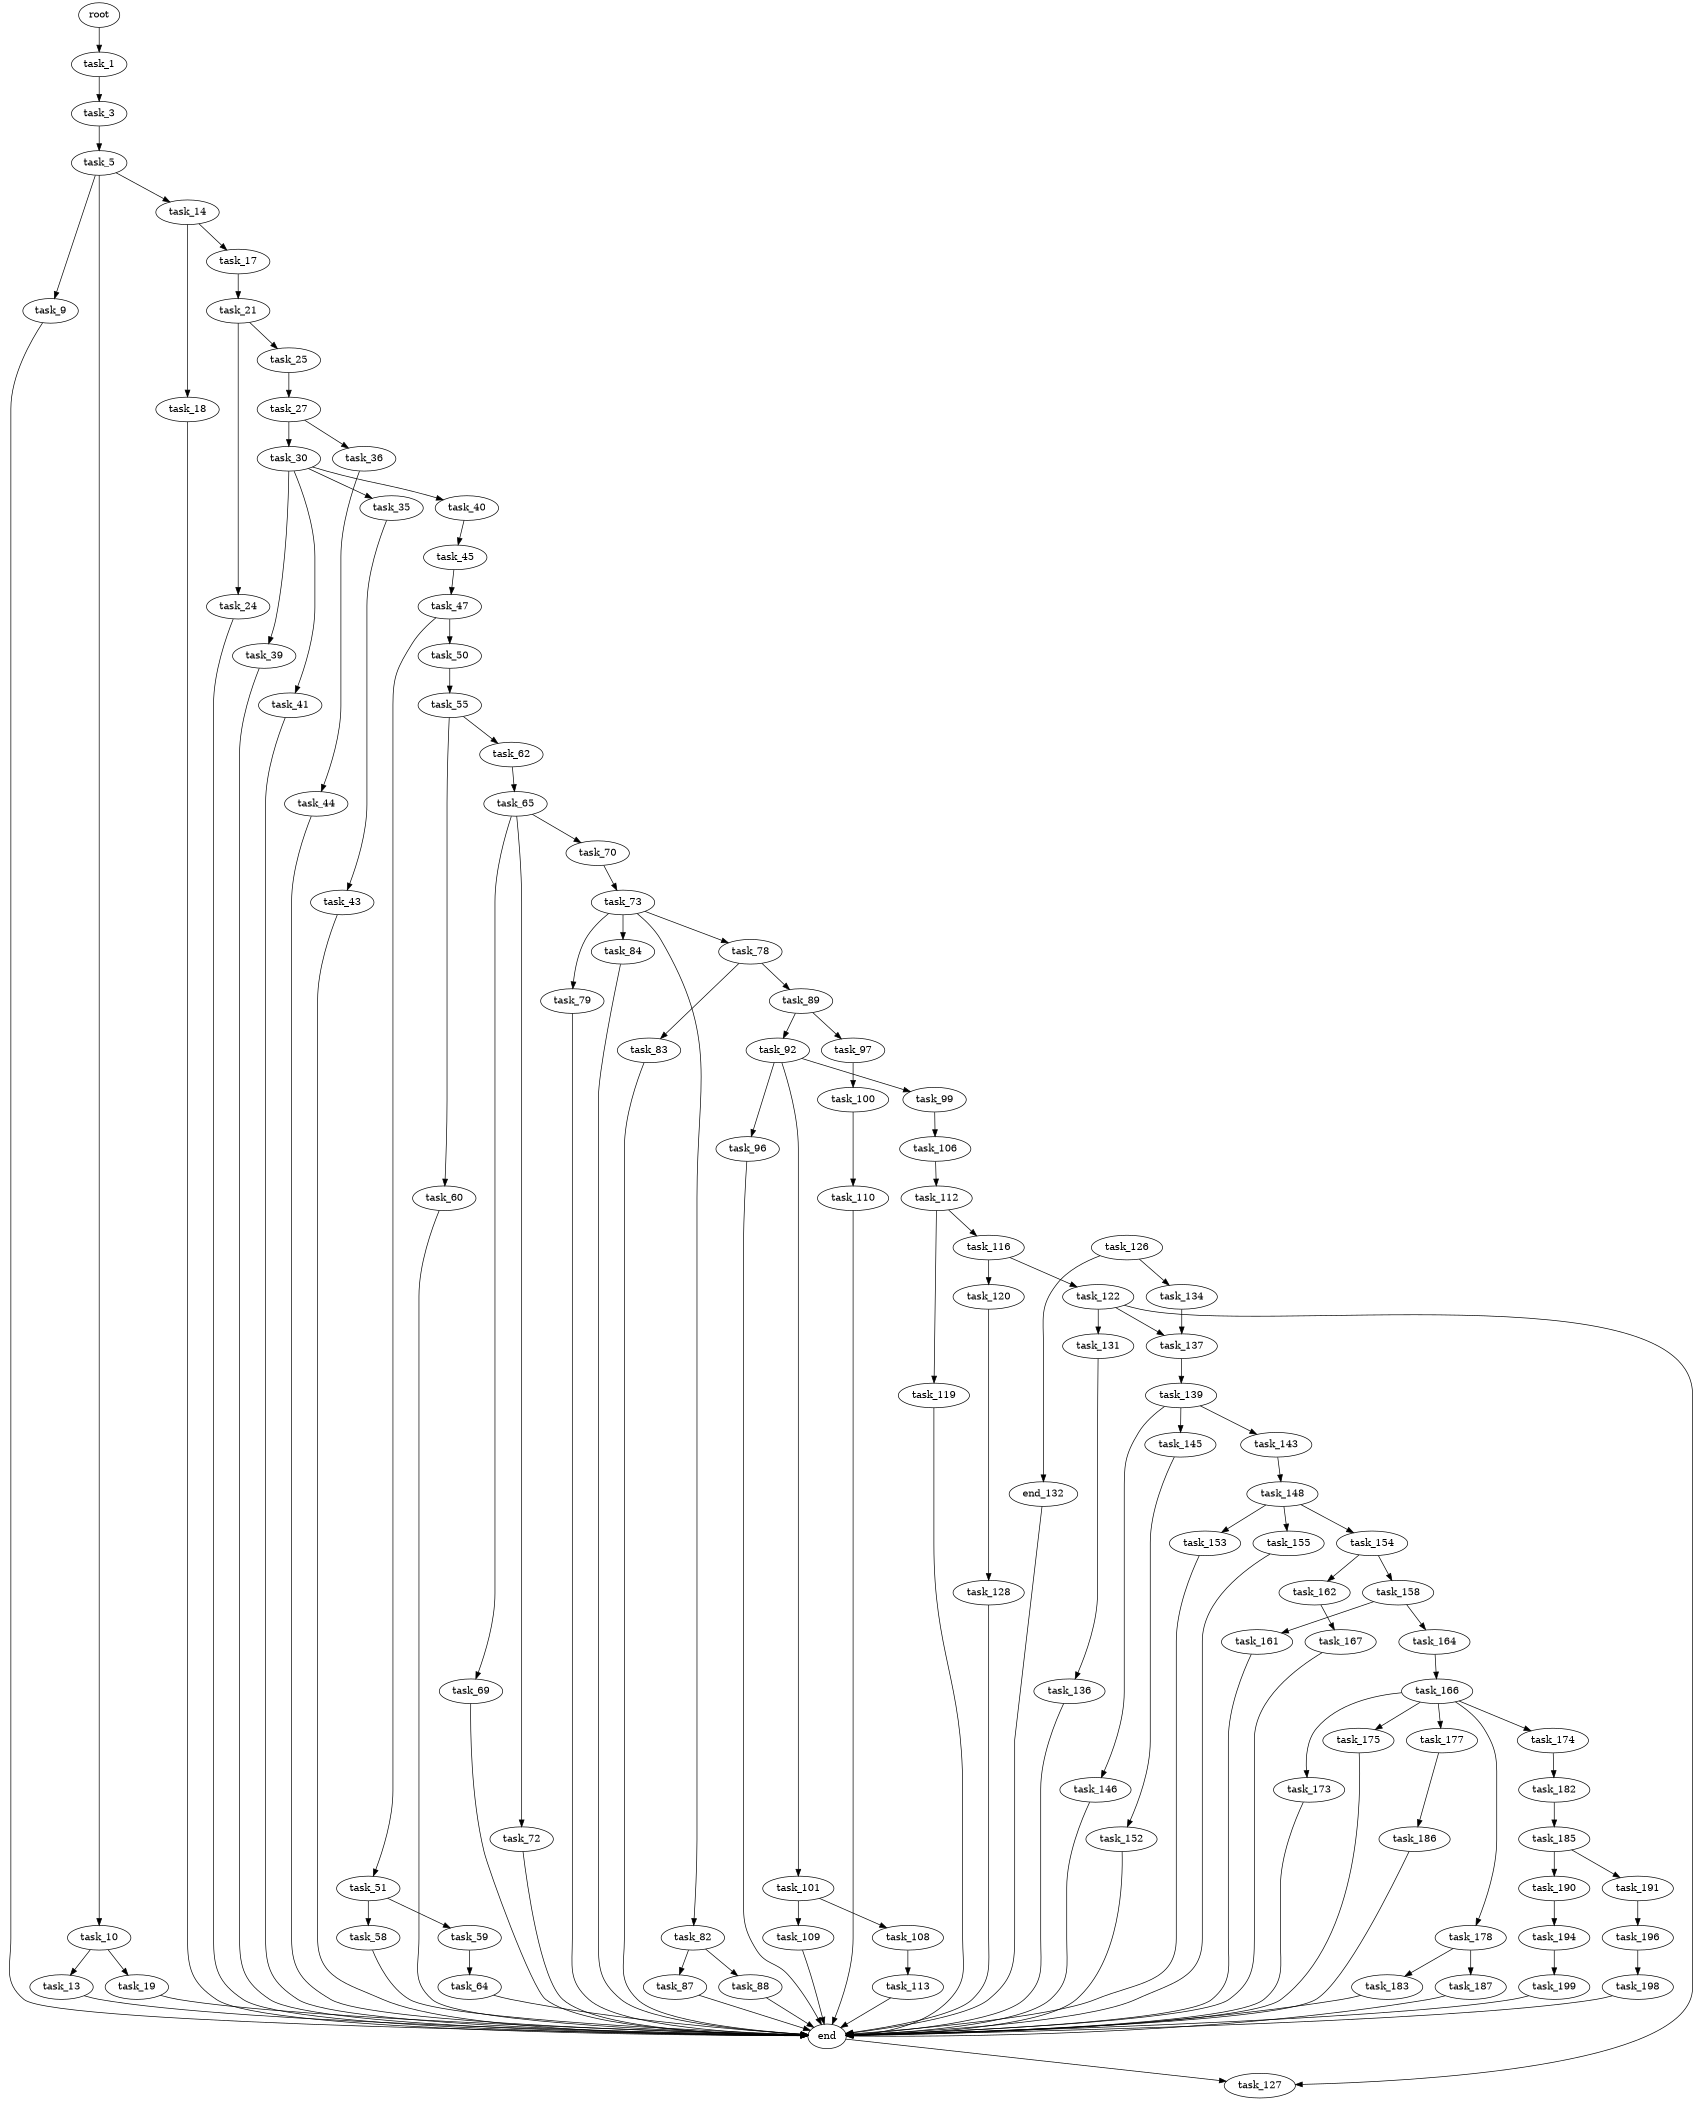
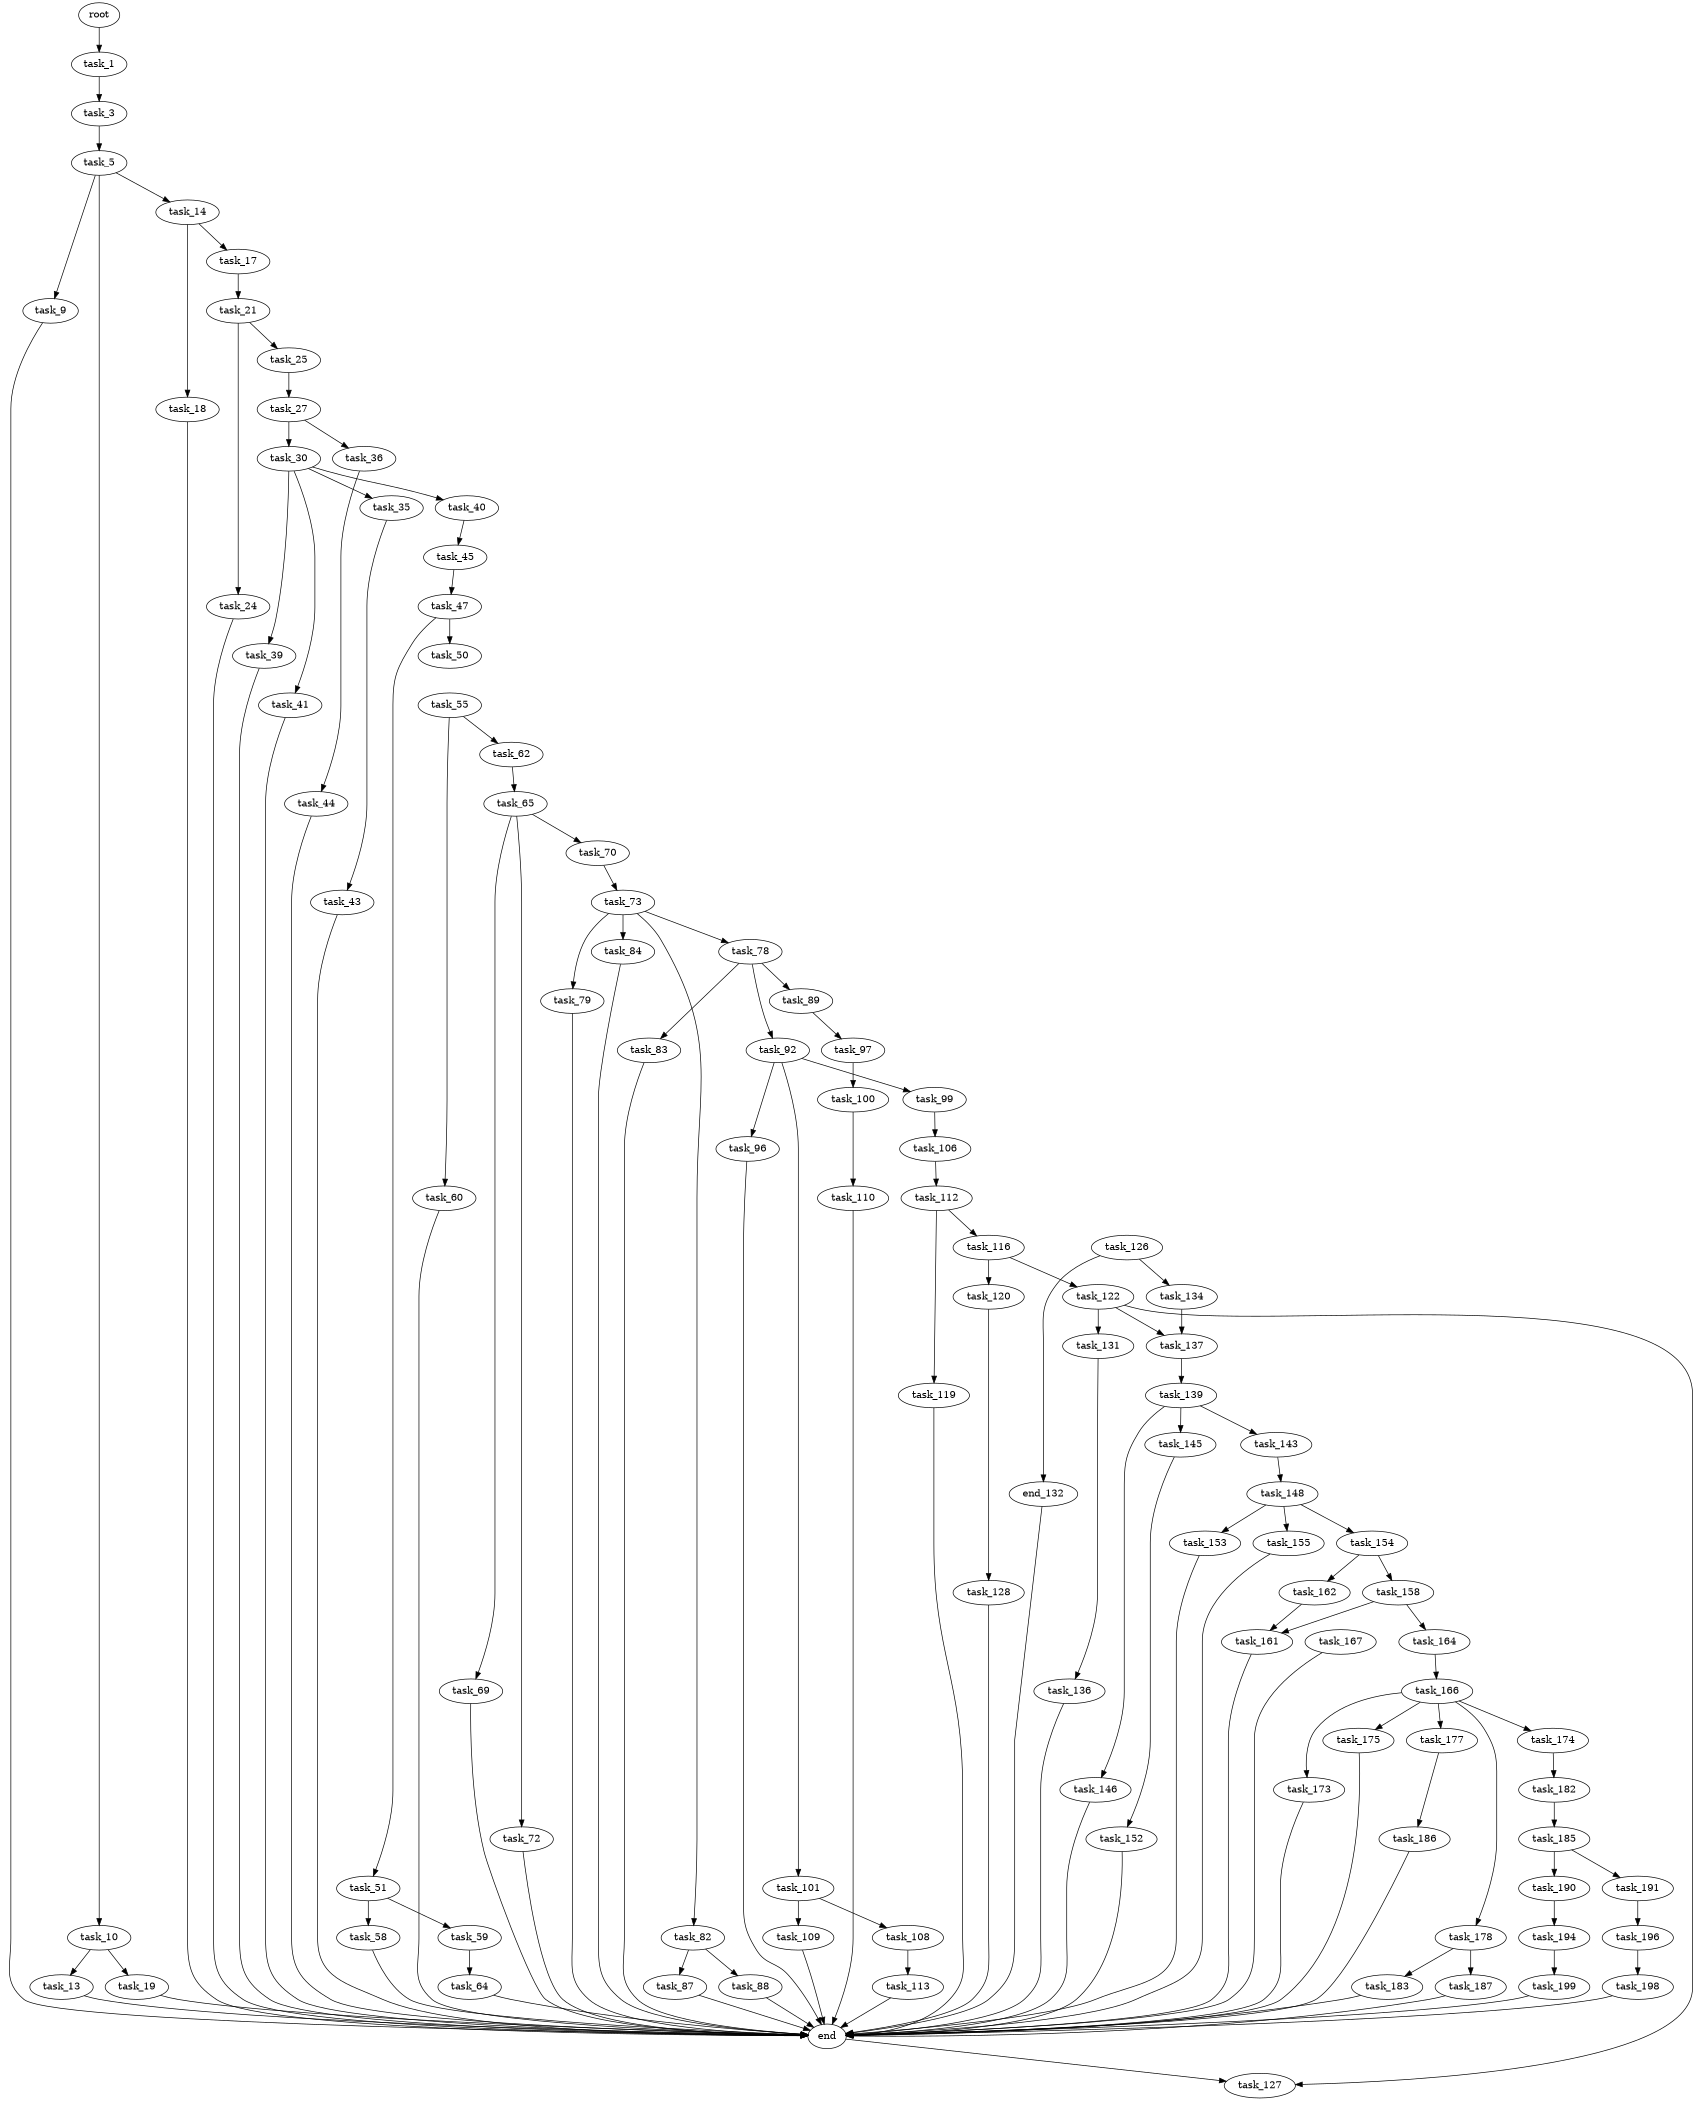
edge "task_50" -> "task_55": removed
edge "task_89" -> "task_92": now "task_78" -> "task_92"
edge "task_162" -> "task_167": now "task_162" -> "task_161"
